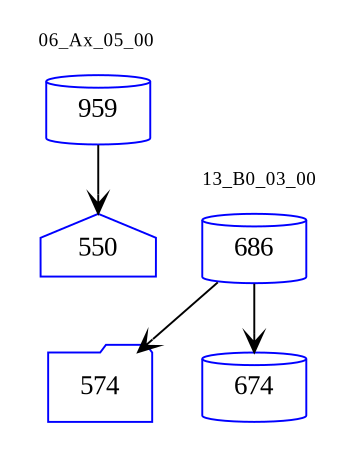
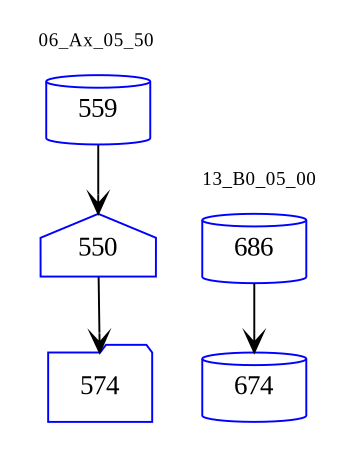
cluster "06_Ax_05_00": label "06_Ax_05_00" -> "06_Ax_05_50"
node "959": label "959" -> "559"
cluster "13_B0_03_00": label "13_B0_03_00" -> "13_B0_05_00"
edge "686" -> "574": now "550" -> "574"
